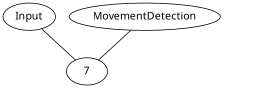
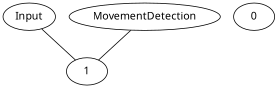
node "0": added
node "7": label "7" -> "1"
